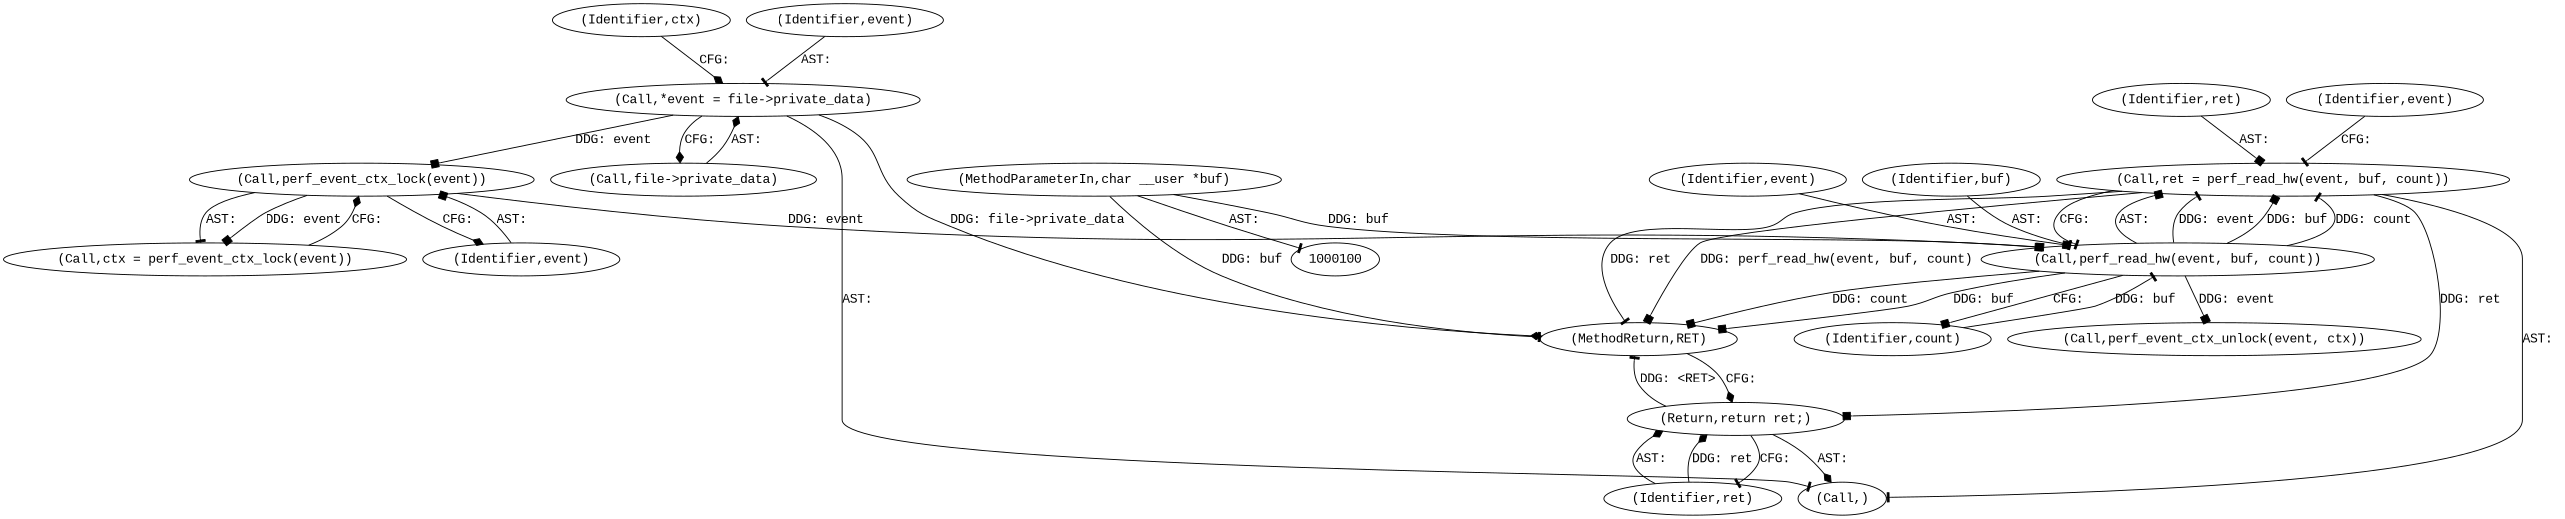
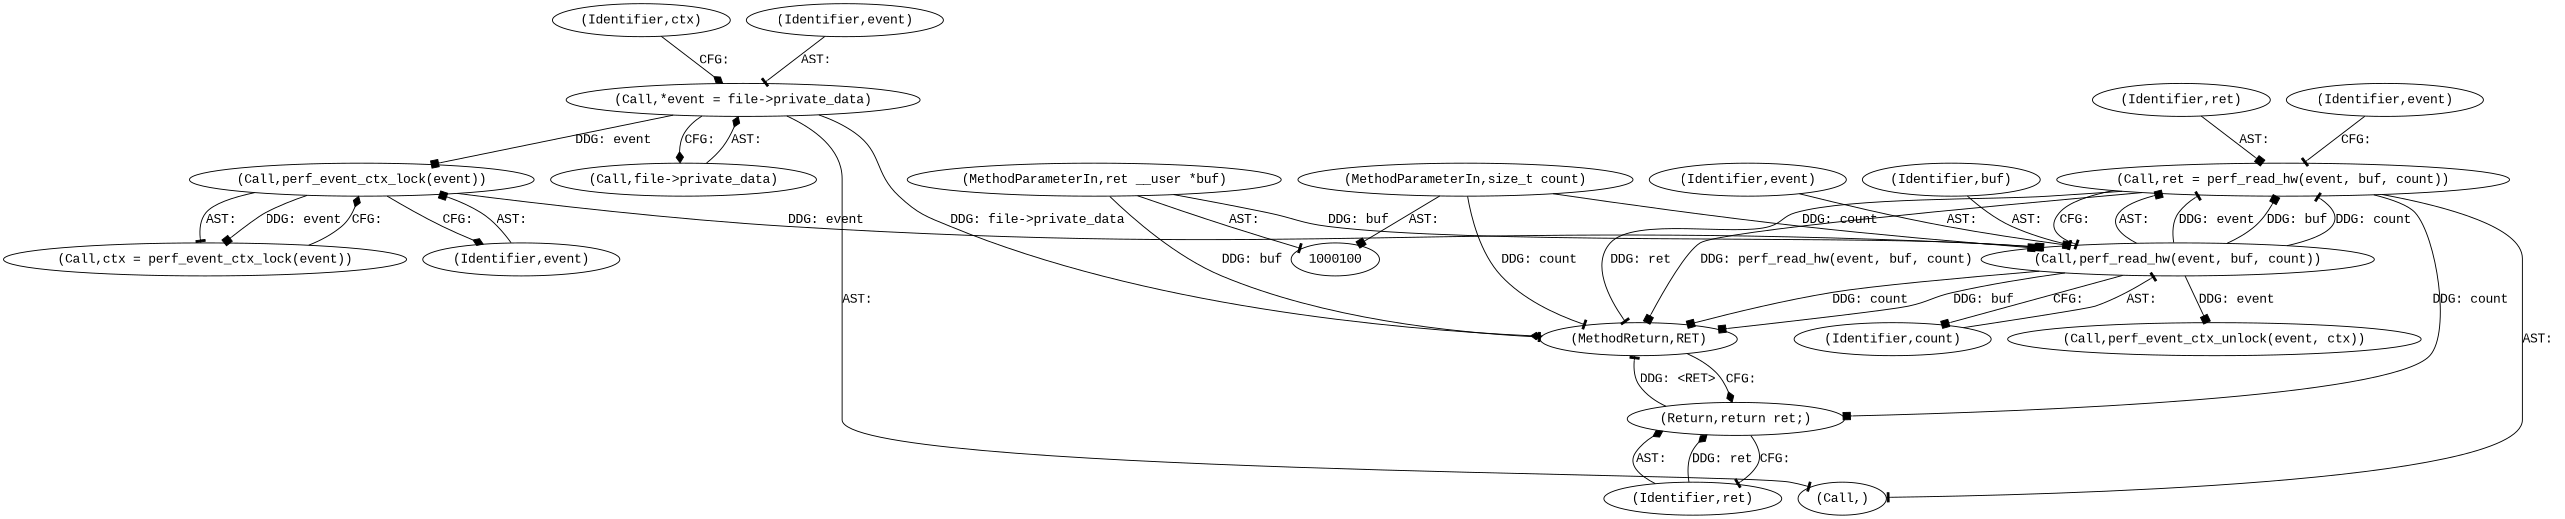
node "(MethodParameterIn,char __user *buf)": label "(MethodParameterIn,char __user *buf)" -> "(MethodParameterIn,ret __user *buf)"
node "(MethodParameterIn,size_t count)": added
edge "(Identifier,count)" -> "(Call,perf_read_hw(event, buf, count))": label "DDG: buf" -> "AST: "
edge "(Call,ret = perf_read_hw(event, buf, count))" -> "(Return,return ret;)": label "DDG: ret" -> "DDG: count"
edge "(Return,return ret;)" -> "(Call,)": removed, label "AST:"
